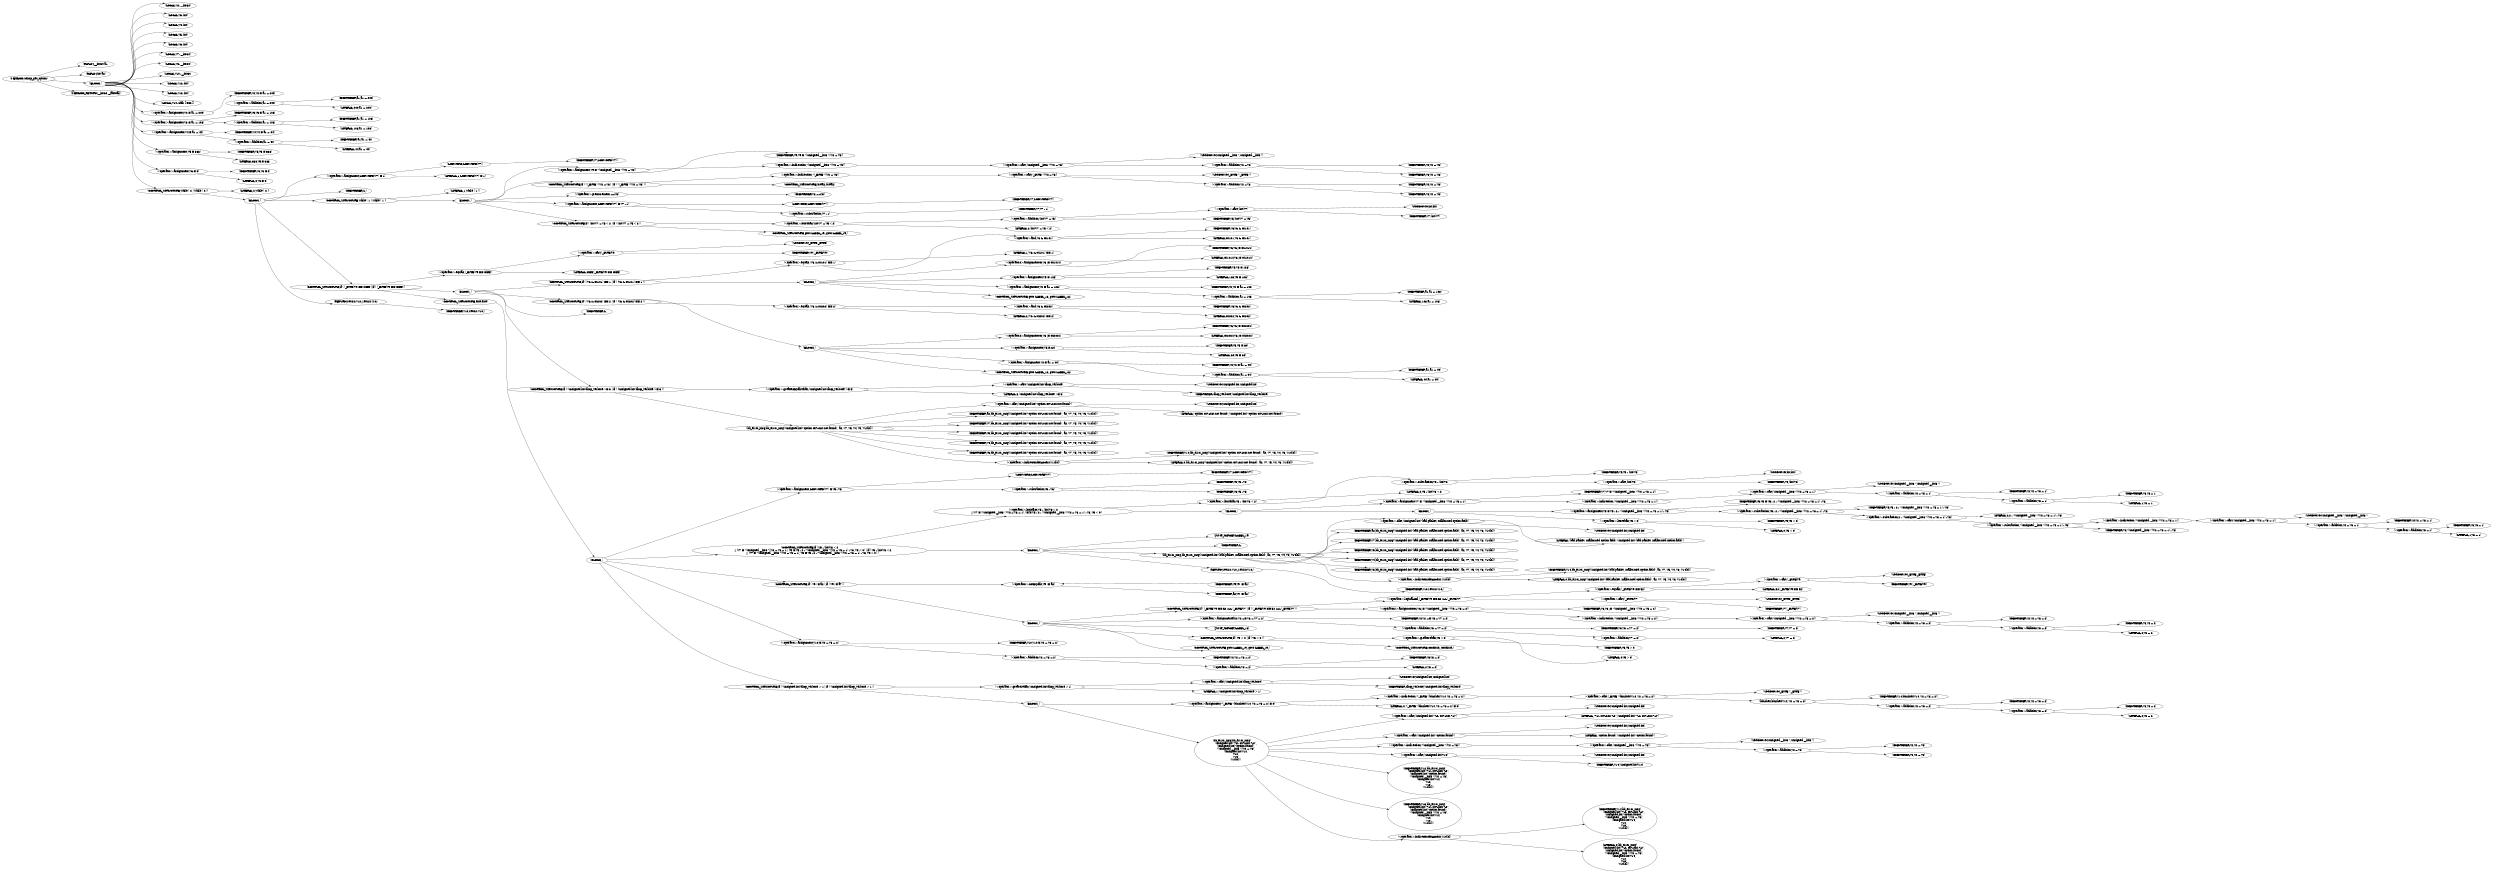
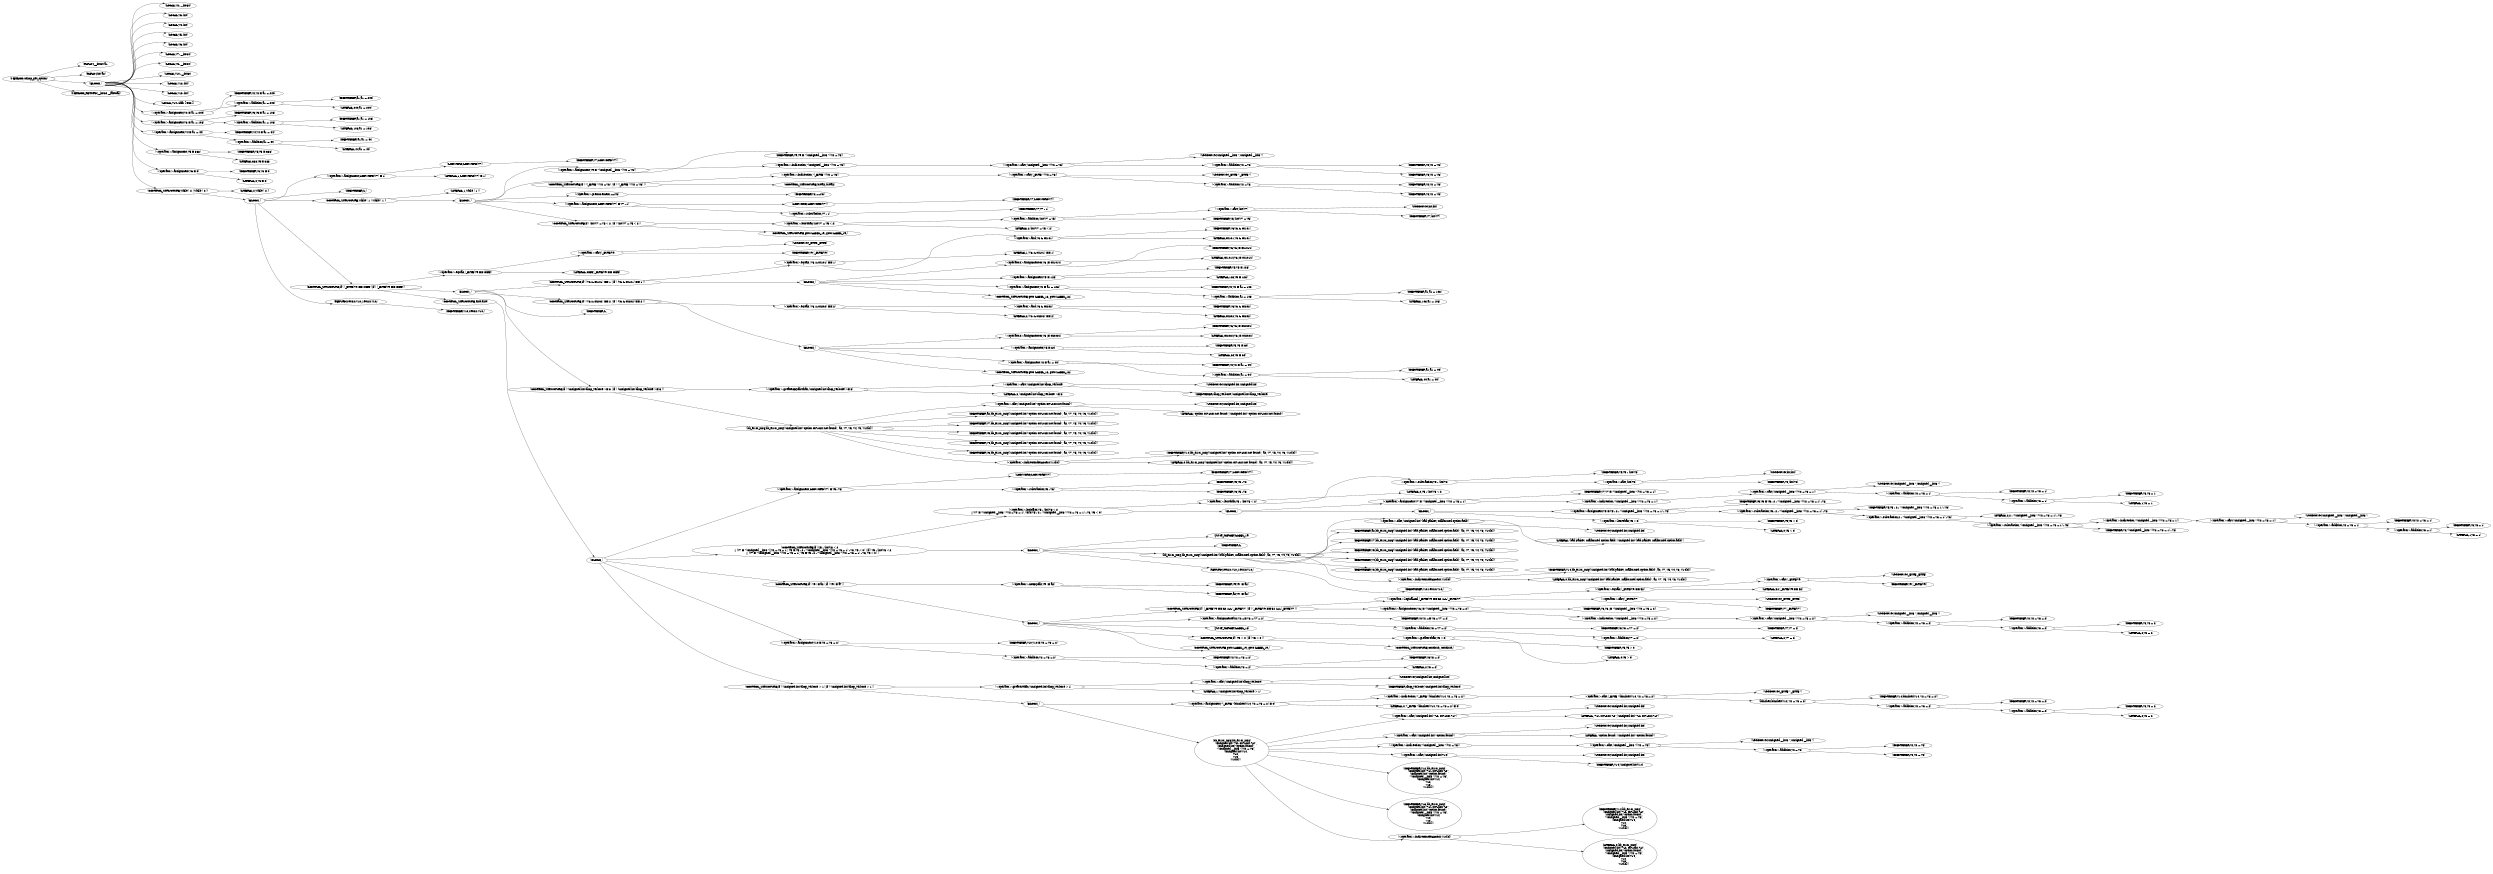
edge "(<operator>.assignment,v2 = a1 + 240)" -> "(<operator>.addition,a1 + 240)": added
edge "(IDENTIFIER,v9,v9 != a2)" -> "(<operator>.notEquals,v9 != a2)": reversed
